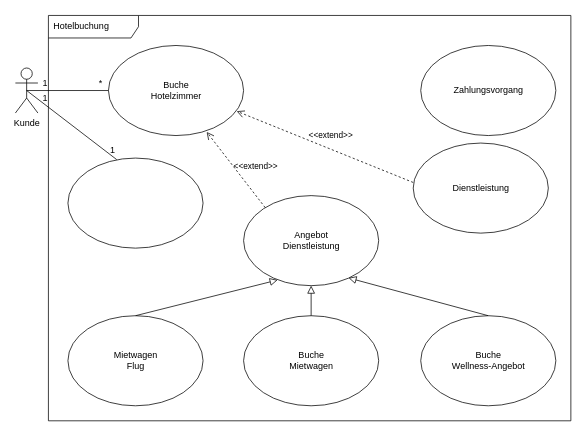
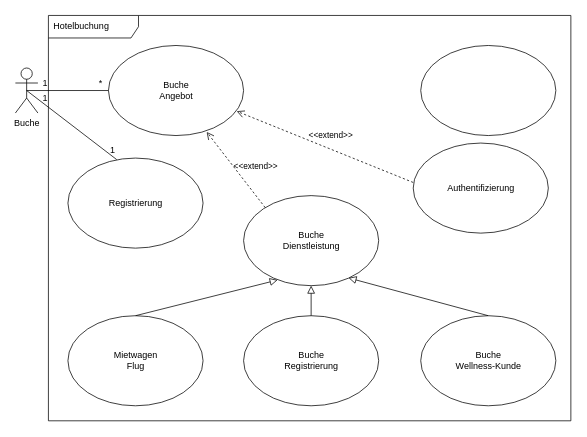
node "Buche Hotelzimmer": label "Buche Hotelzimmer" -> "Buche Angebot"
node "Zahlungsvorgang": removed
node "Kunde": label "Kunde" -> "Buche"
node "Dienstleistung": label "Dienstleistung" -> "Authentifizierung"
node "Registrierung": added
node "Angebot Dienstleistung": label "Angebot Dienstleistung" -> "Buche Dienstleistung"
node "Buche Mietwagen": label "Buche Mietwagen" -> "Buche Registrierung"
node "Buche Wellness-Angebot": label "Buche Wellness-Angebot" -> "Buche Wellness-Kunde"
